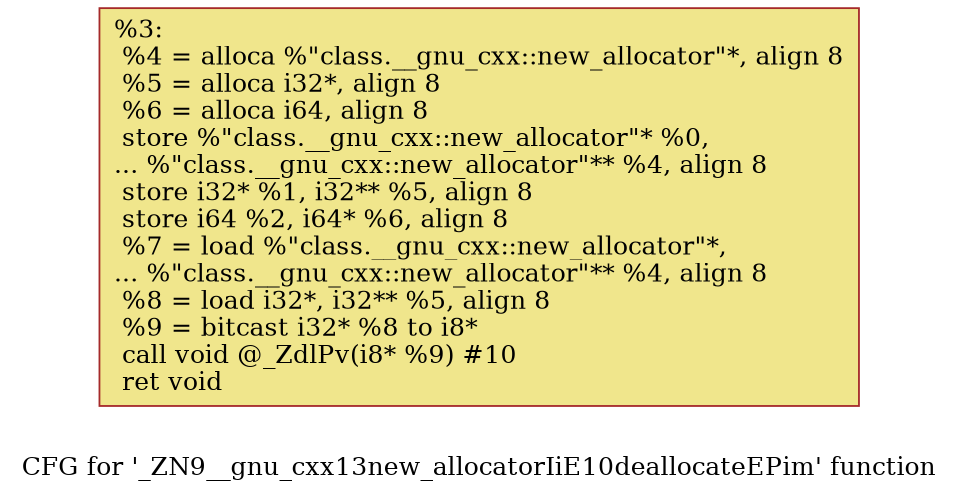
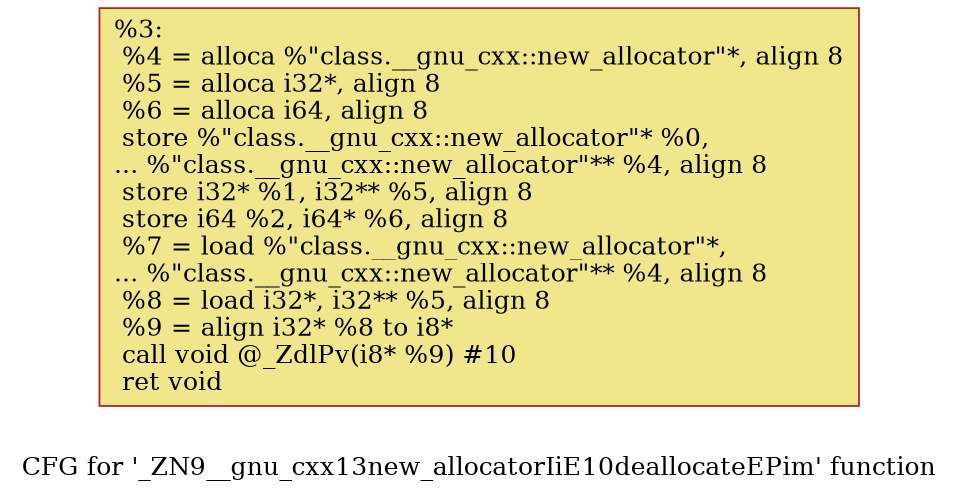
node "%3:": text "%9 = bitcast i32* %8 to i8*" -> "%9 = align i32* %8 to i8*"
